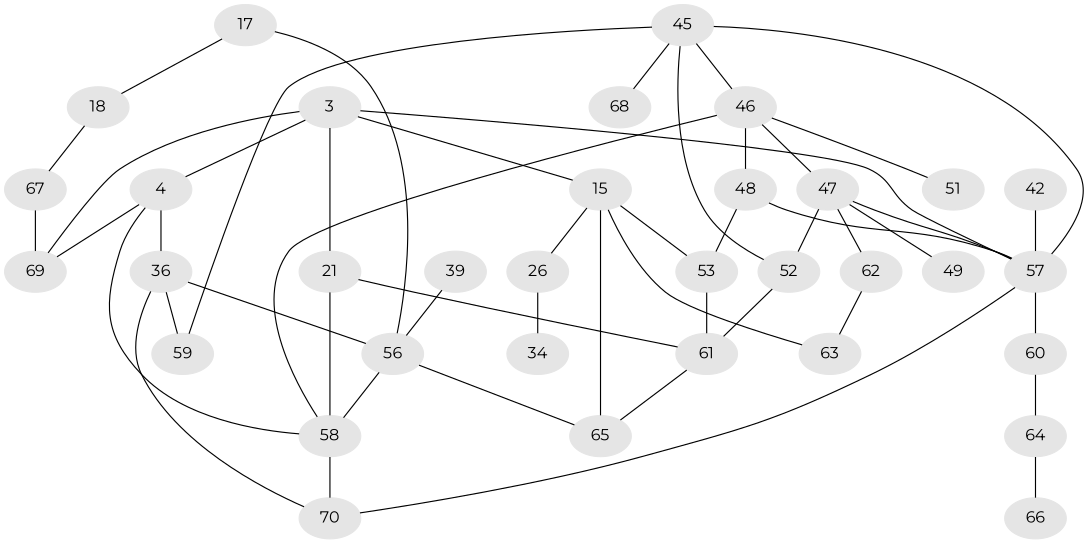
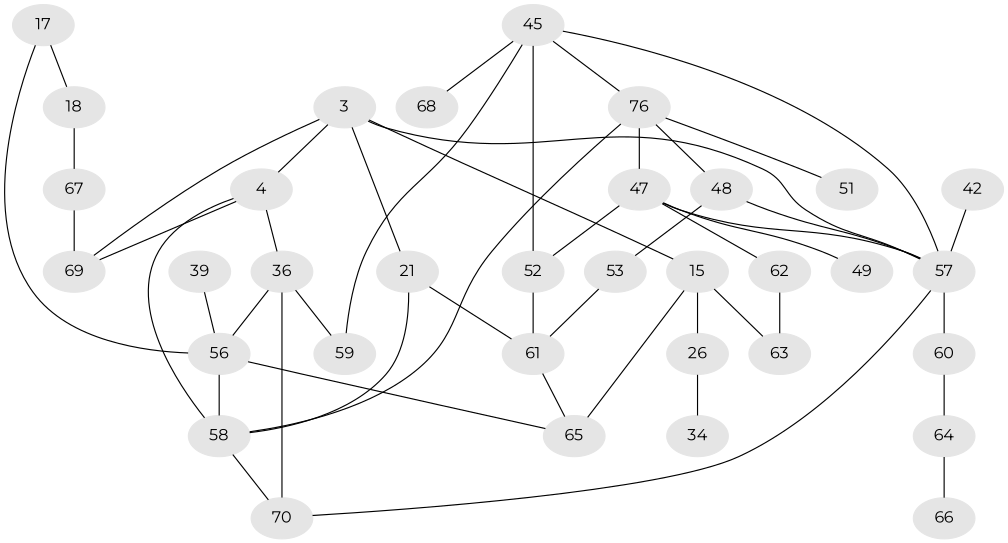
node "46": label "46" -> "76"
edge "15" -- "53": removed
